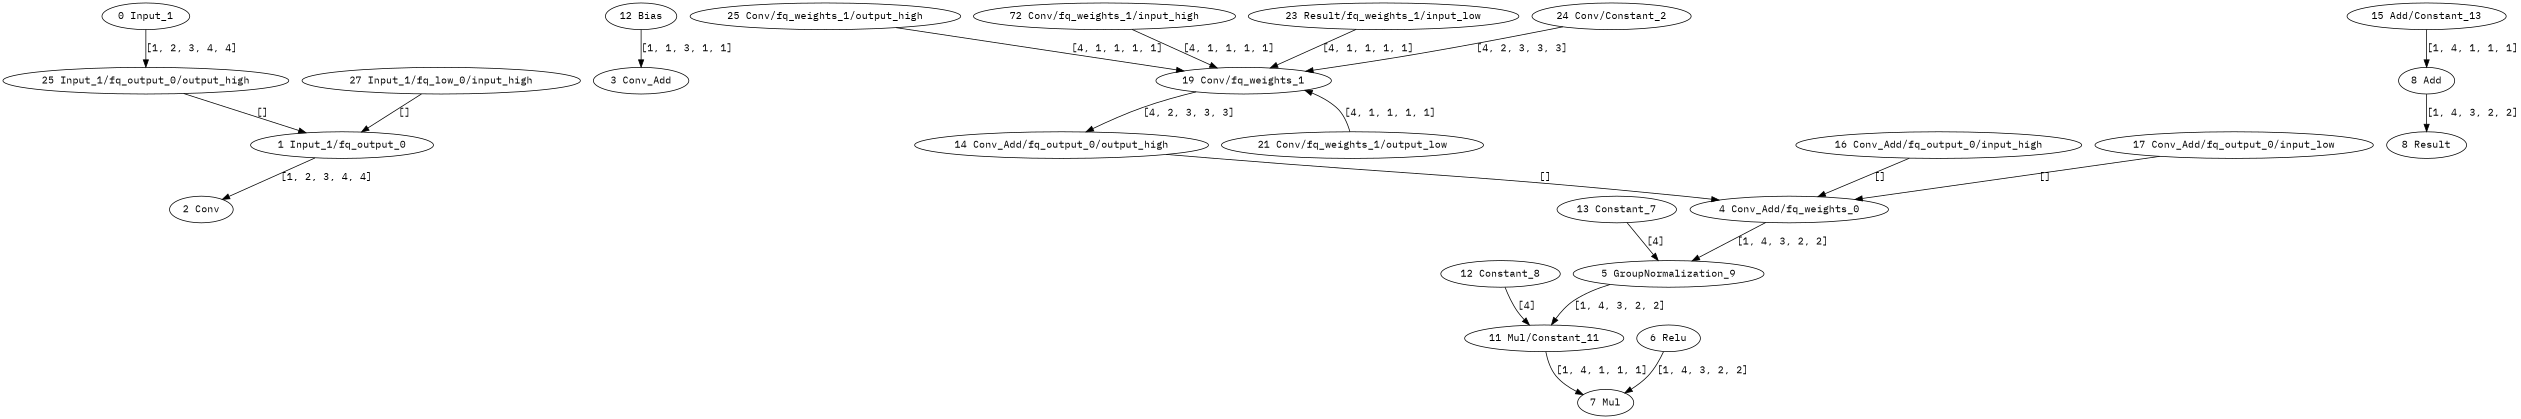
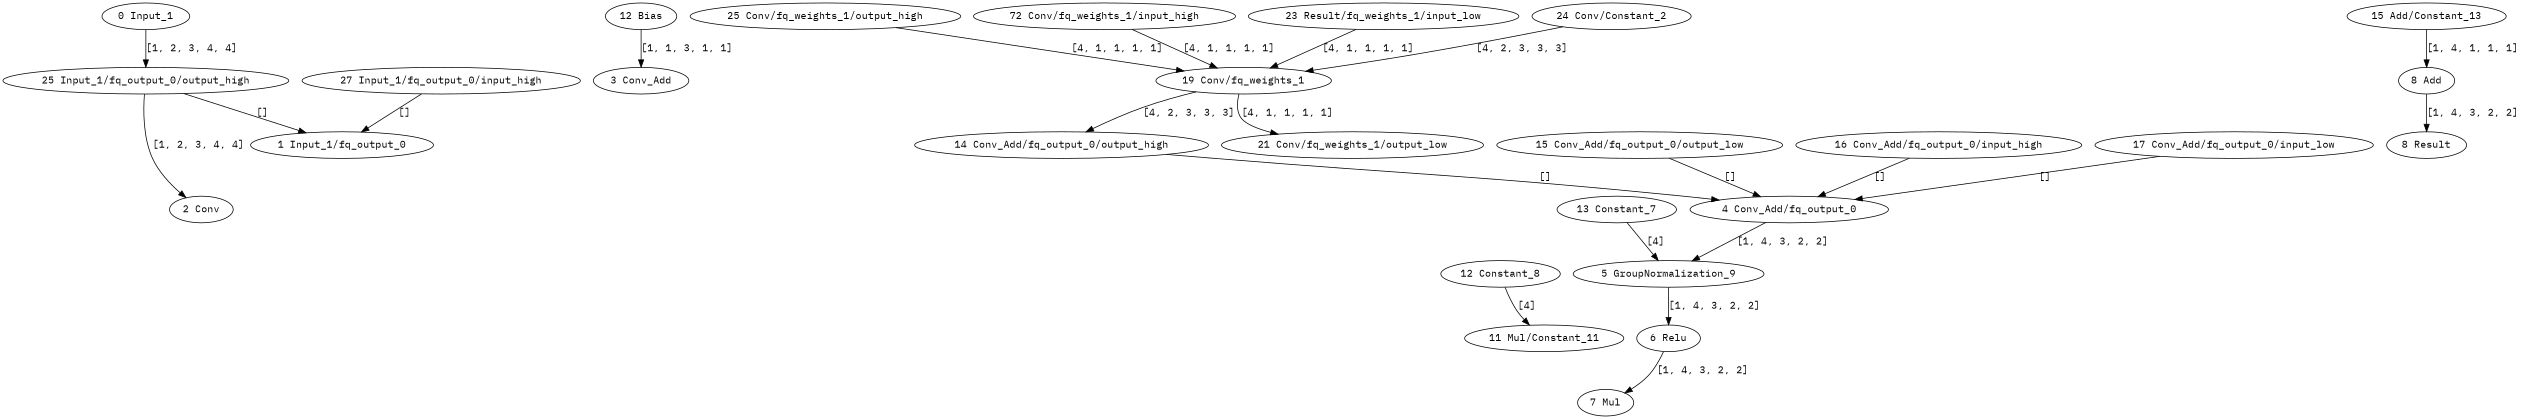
node "27 Input_1/fq_low_0/input_high": label "27 Input_1/fq_low_0/input_high" -> "27 Input_1/fq_output_0/input_high"
edge "21 Conv/fq_weights_1/output_low" -> "19 Conv/fq_weights_1": reversed
node "15 Conv_Add/fq_output_0/output_low": added
edge "1 Input_1/fq_output_0" -> "2 Conv": now "25 Input_1/fq_output_0/output_high" -> "2 Conv"
node "4 Conv_Add/fq_weights_0": label "4 Conv_Add/fq_weights_0" -> "4 Conv_Add/fq_output_0"
edge "5 GroupNormalization_9" -> "11 Mul/Constant_11": now "5 GroupNormalization_9" -> "6 Relu"
edge "11 Mul/Constant_11" -> "7 Mul": removed, label "[1, 4, 1, 1, 1]"
